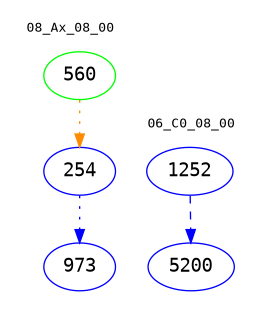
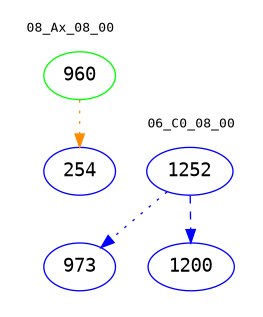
node "560": label "560" -> "960"
edge "254" -> "973": now "1252" -> "973"
node "5200": label "5200" -> "1200"
